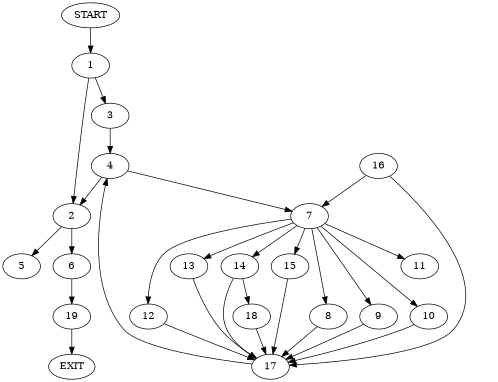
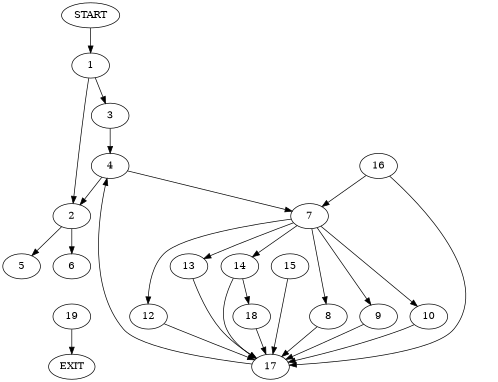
edge "7" -> "15": removed
node "11": removed
edge "6" -> "19": removed
